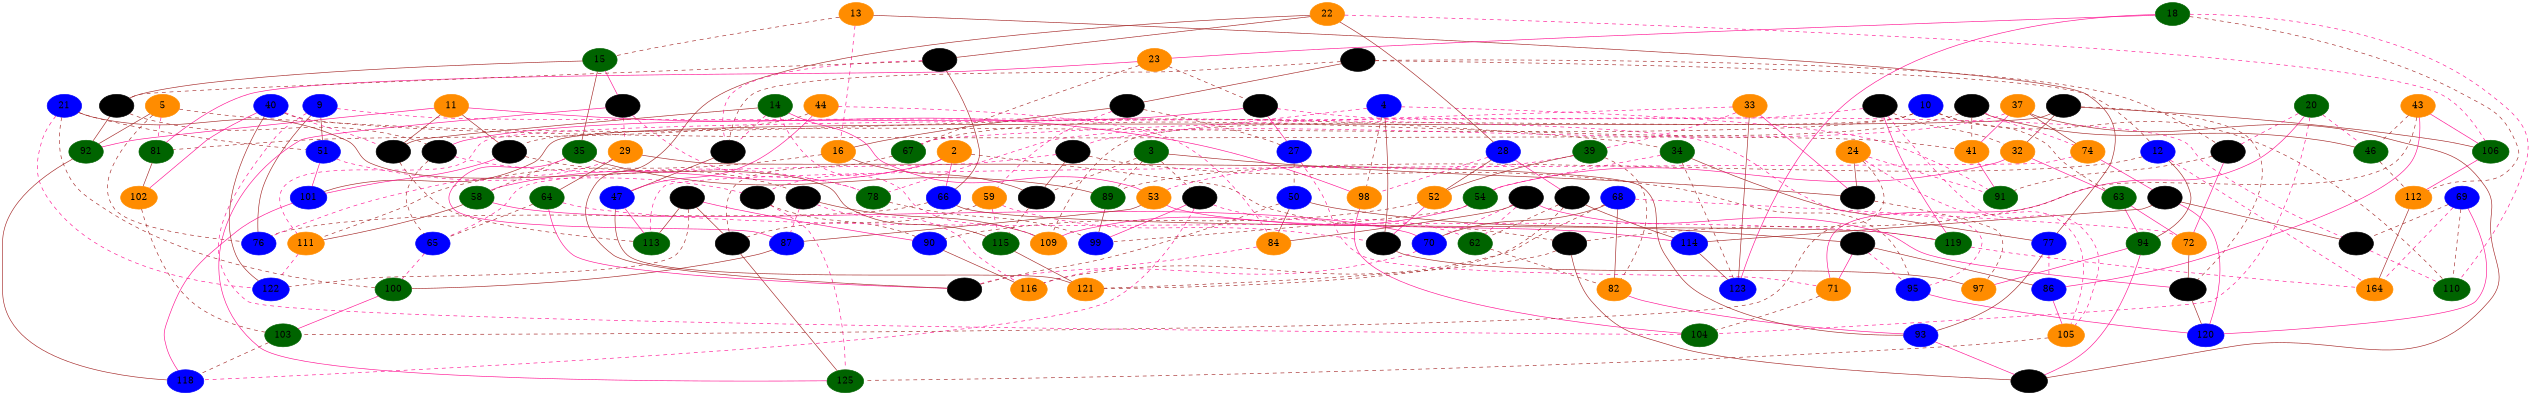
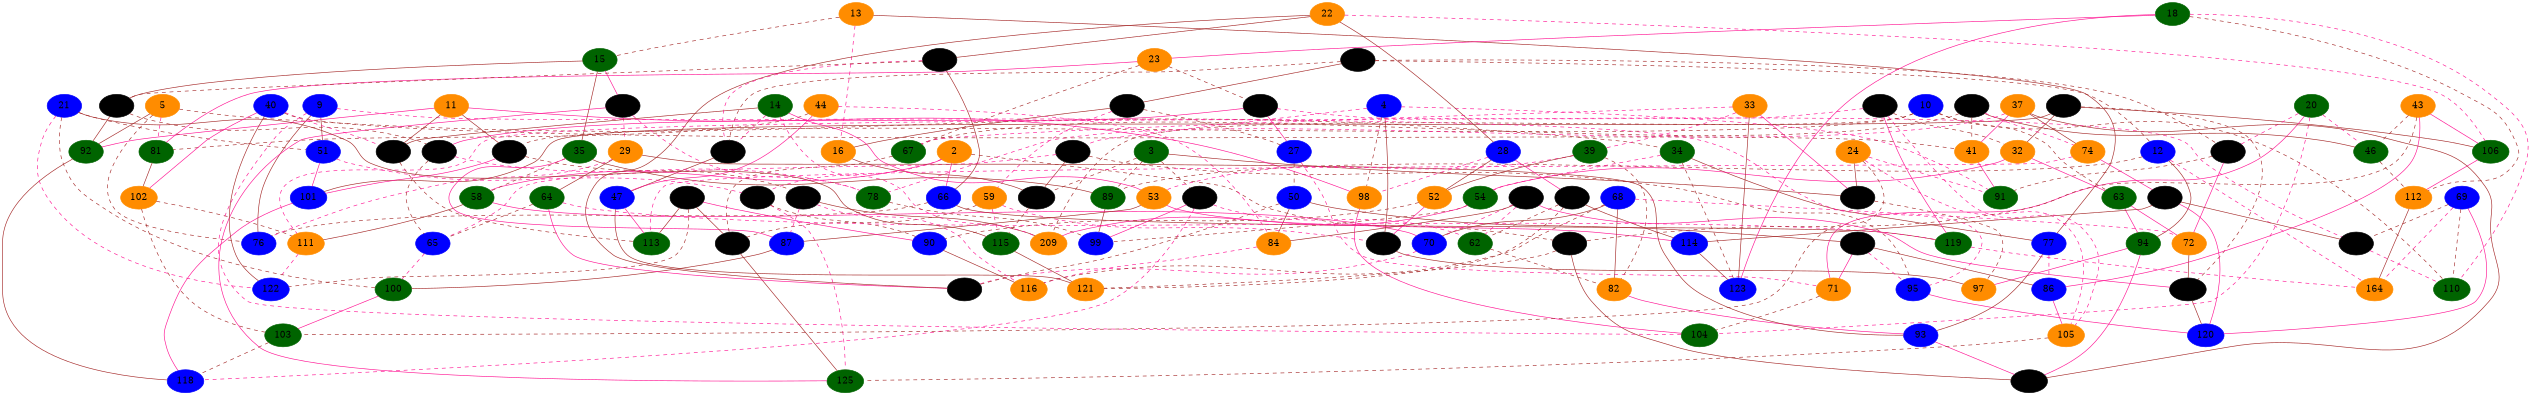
edge "16" -- "111": now "102" -- "111"
node "109": label "109" -> "209"
